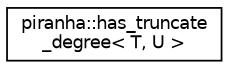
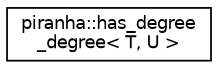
node "piranha::has_truncate _degree< T, U >": label "piranha::has_truncate _degree< T, U >" -> "piranha::has_degree _degree< T, U >"
